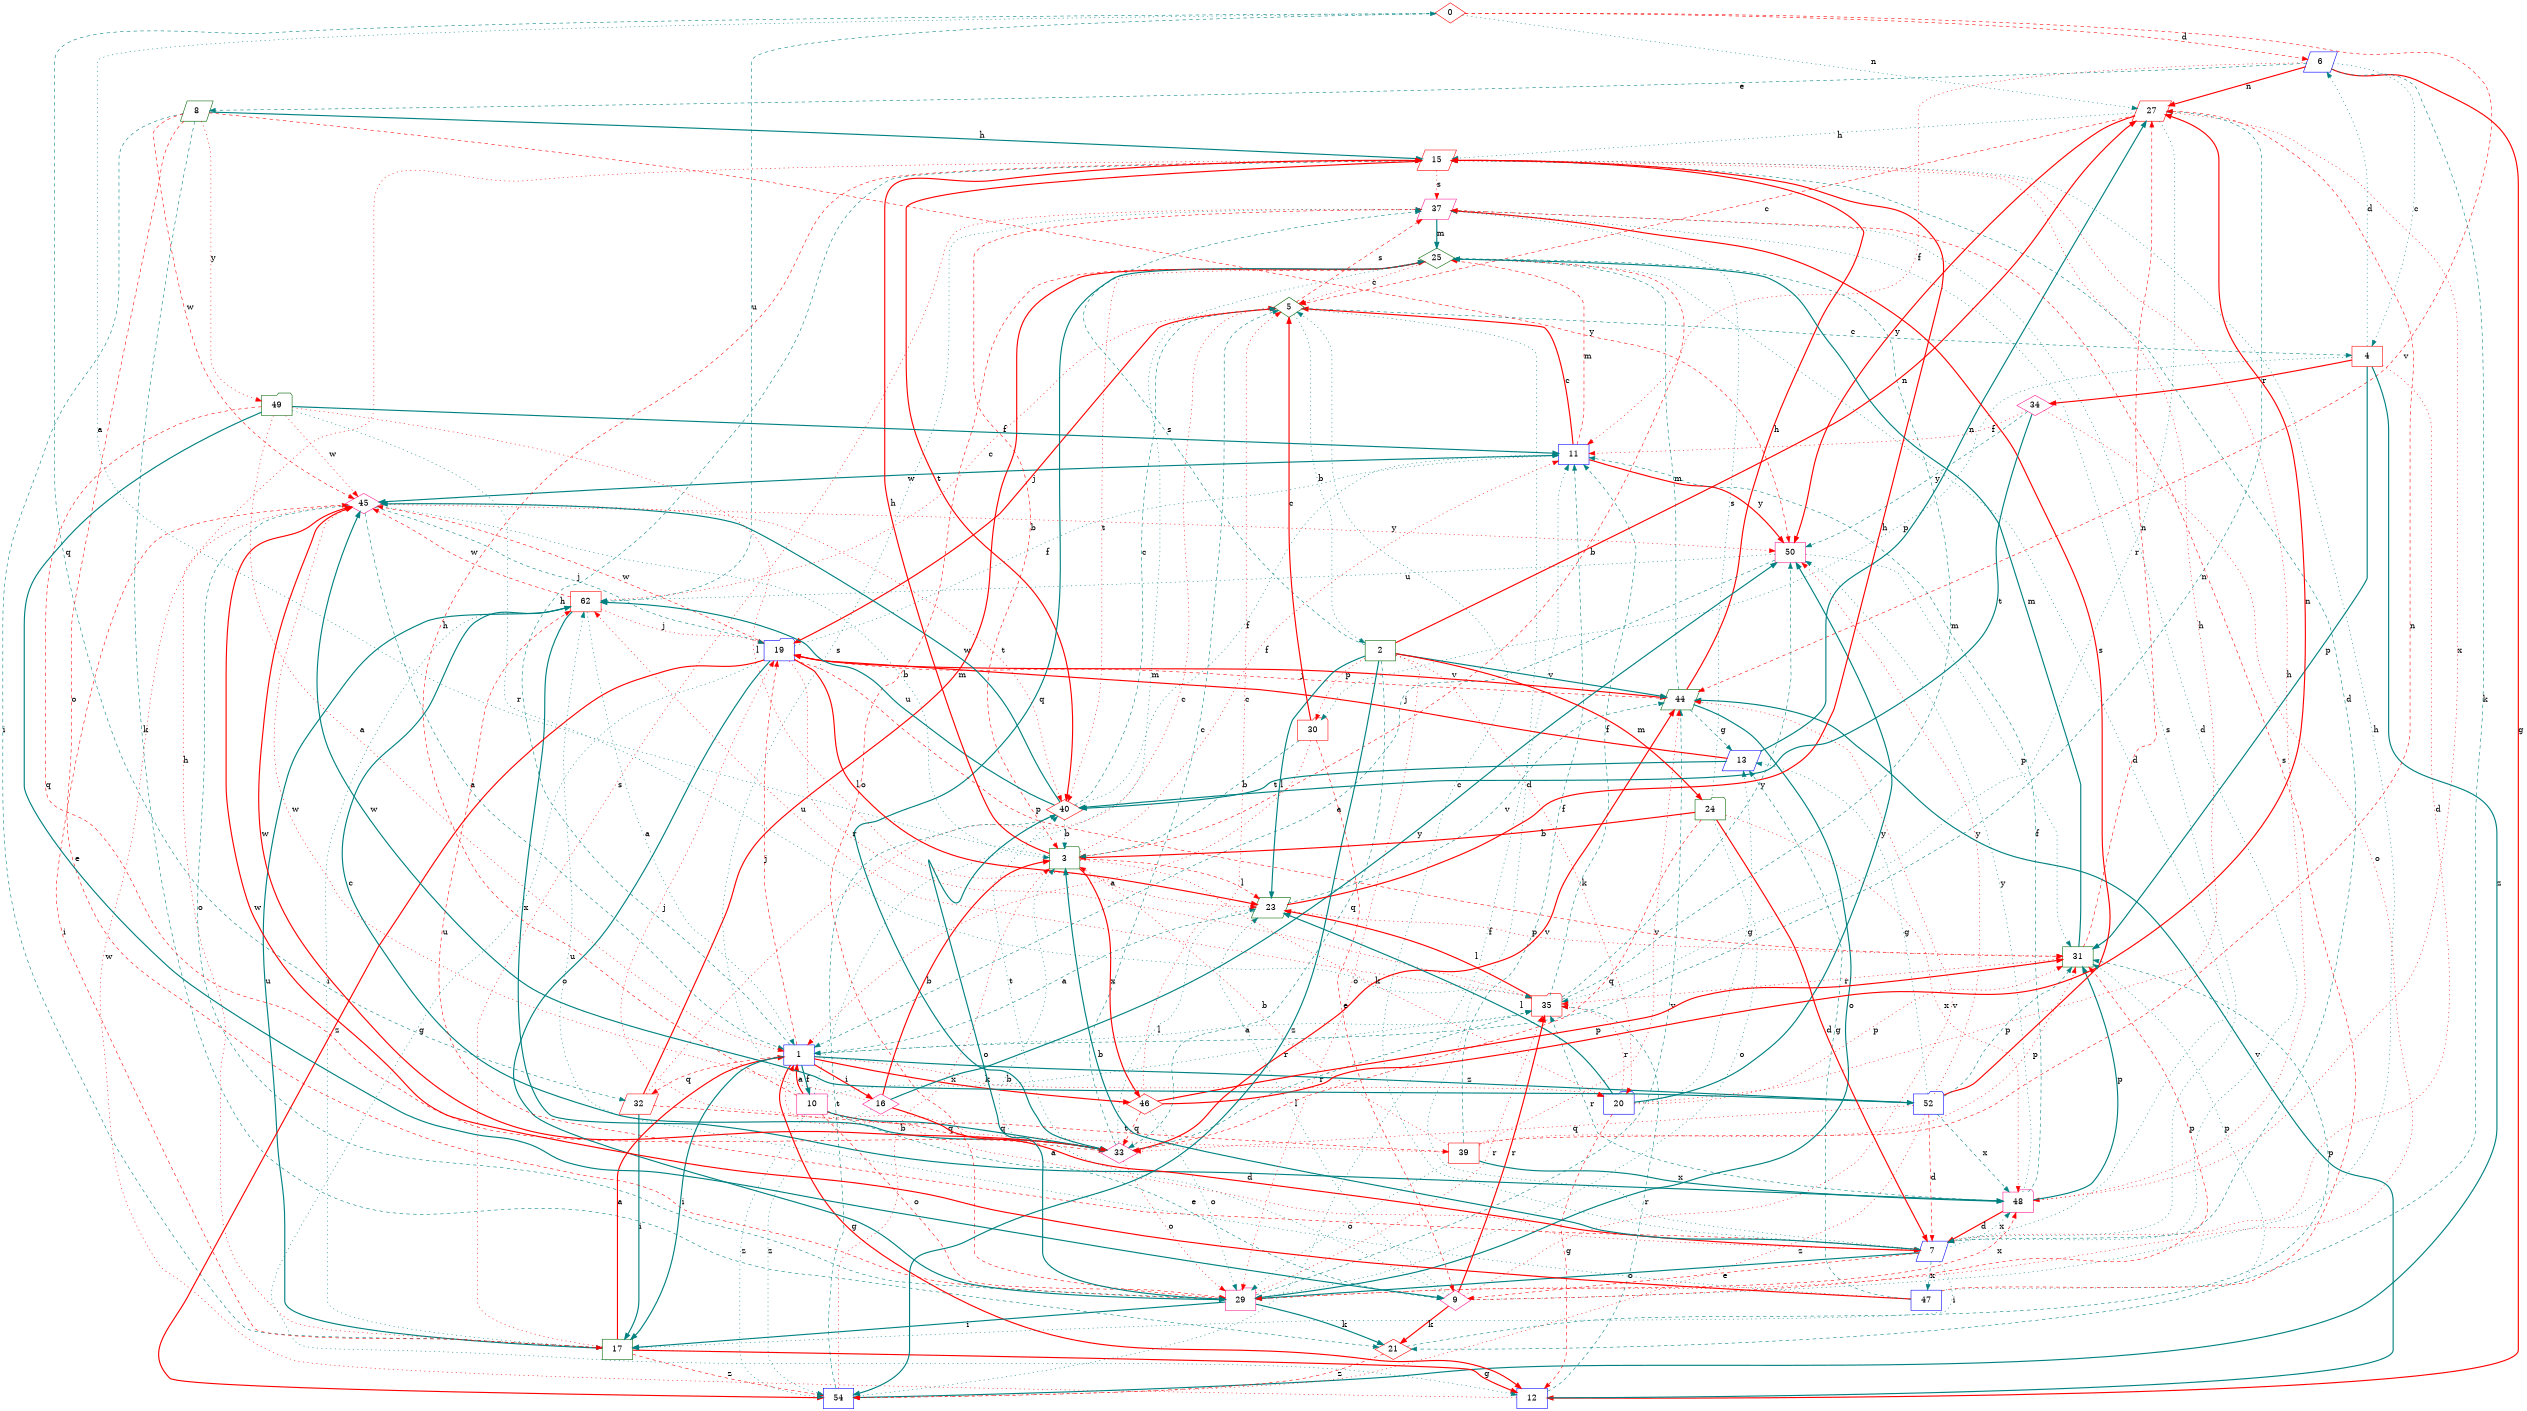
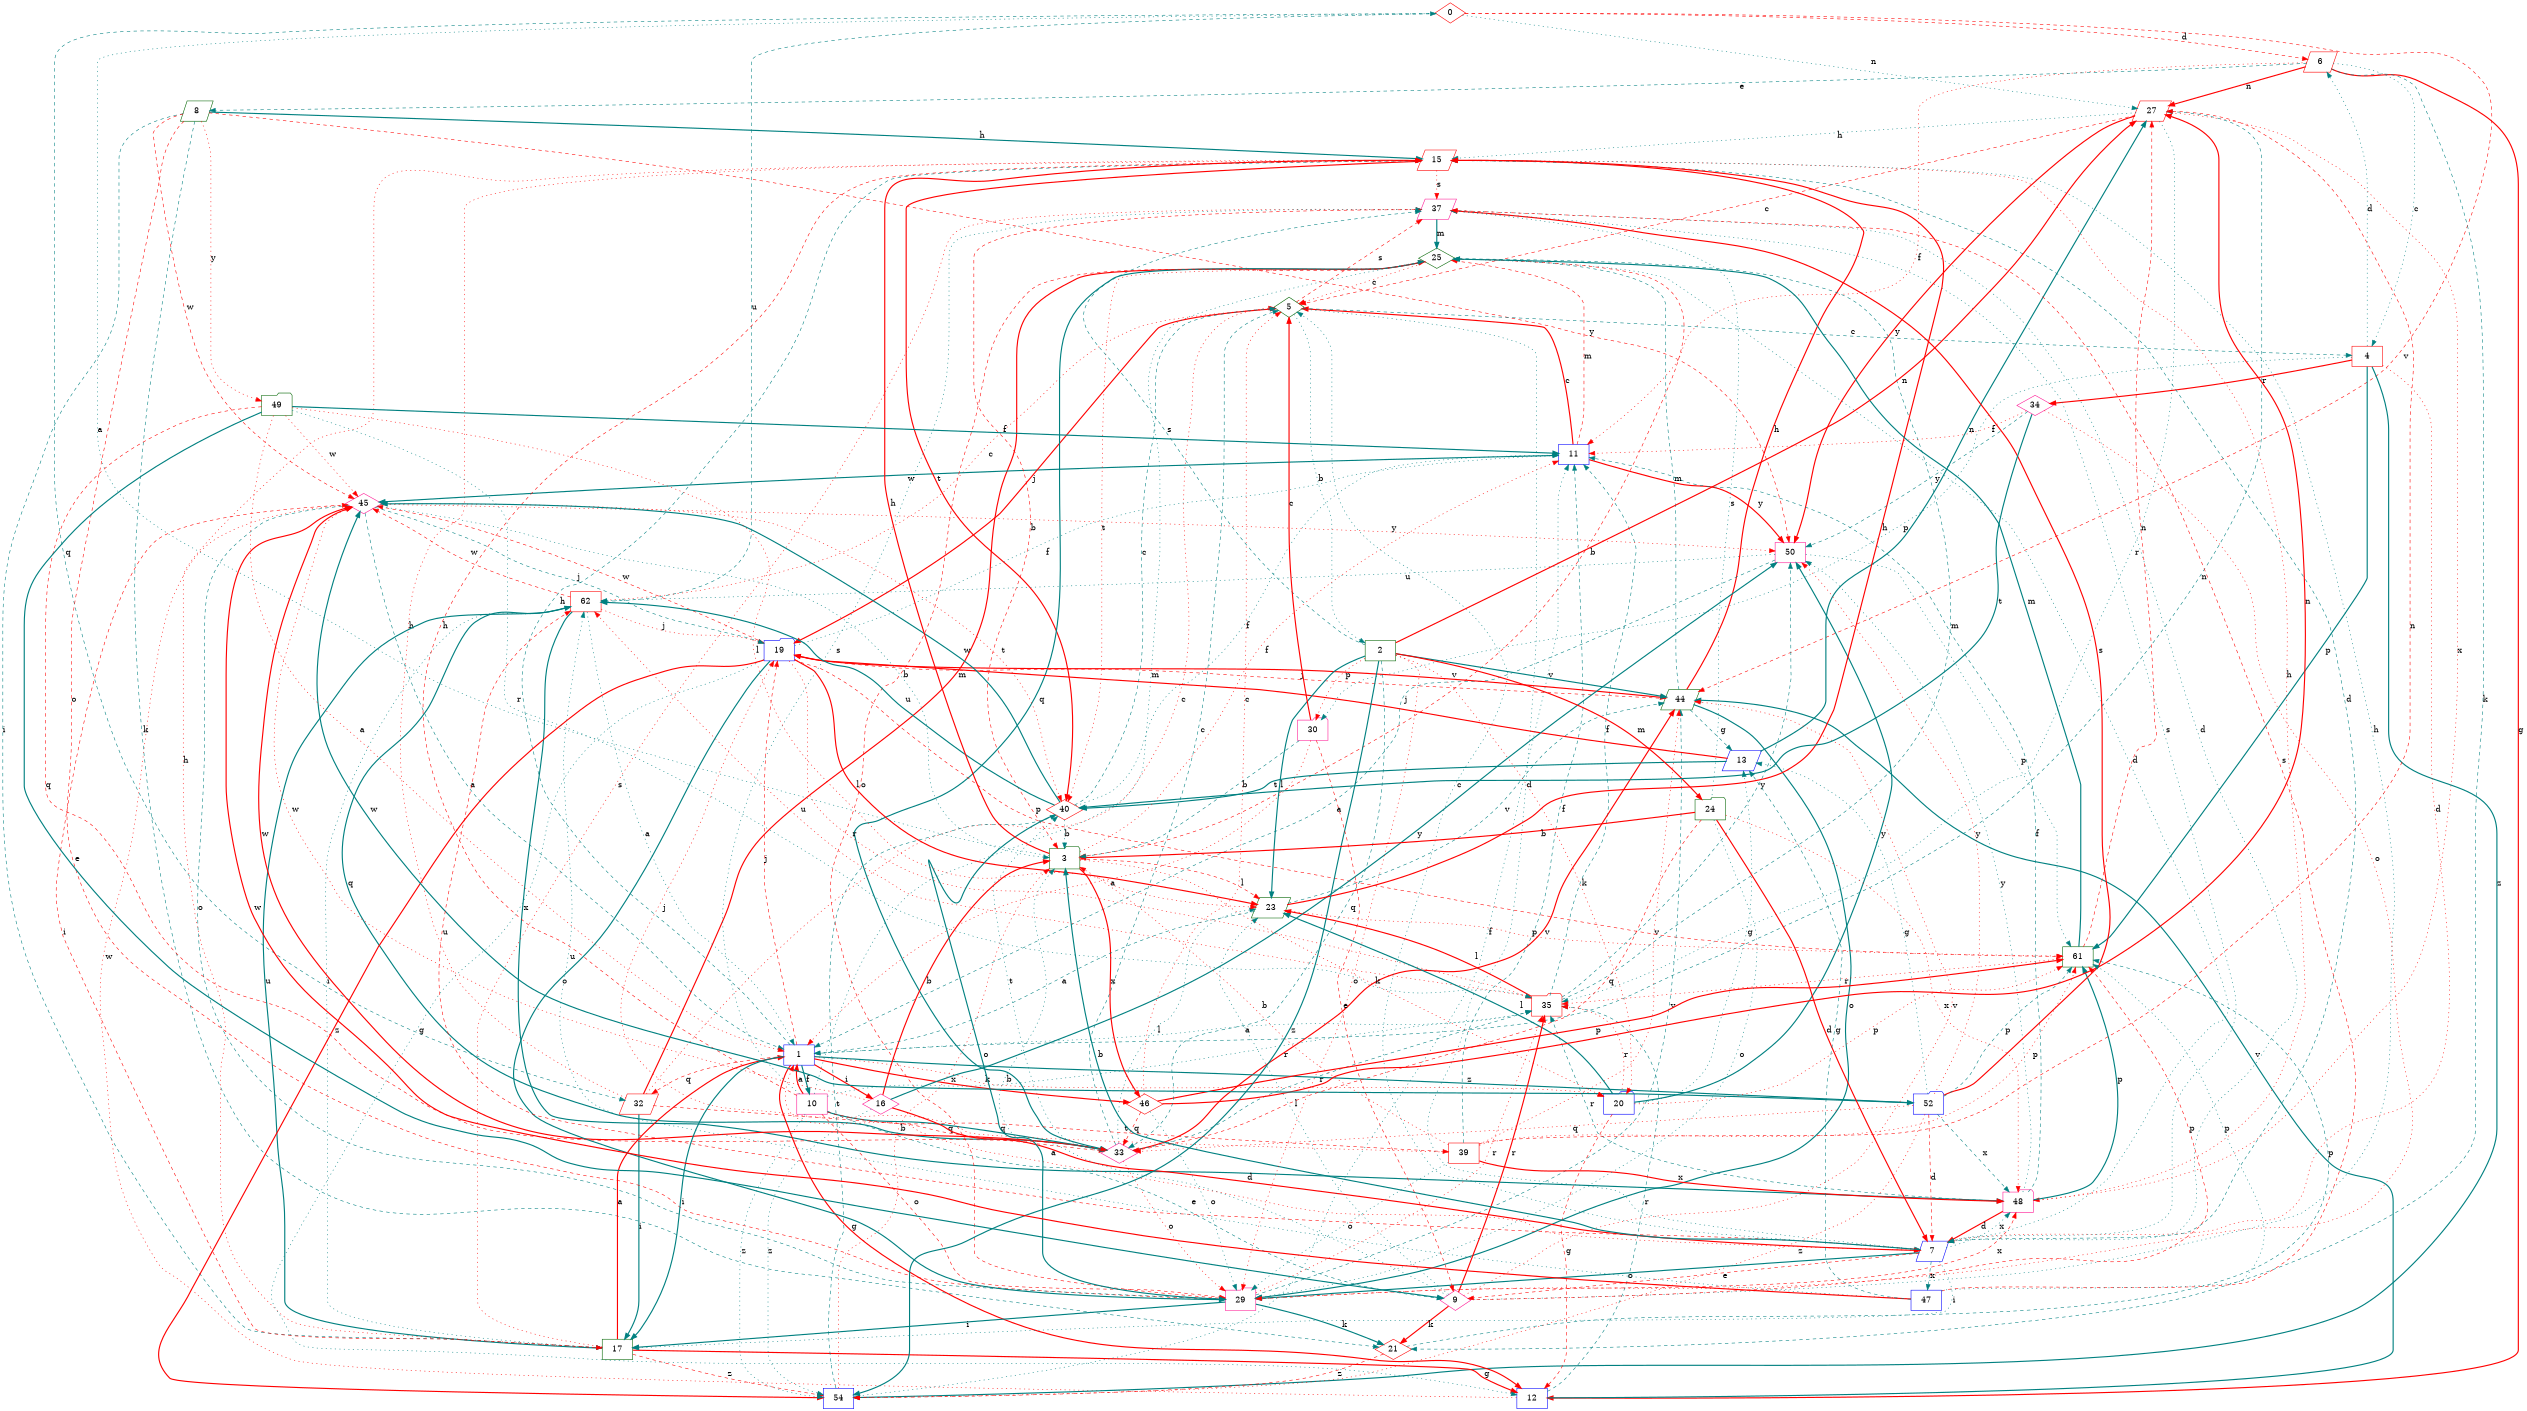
node "6": color blue -> red
edge "20" -> "15": now "32" -> "15"
node "30": color red -> deeppink
edge "62" -> "33": label "c" -> "q"
node "31": label "31" -> "61"
edge "39" -> "48": color teal -> red
